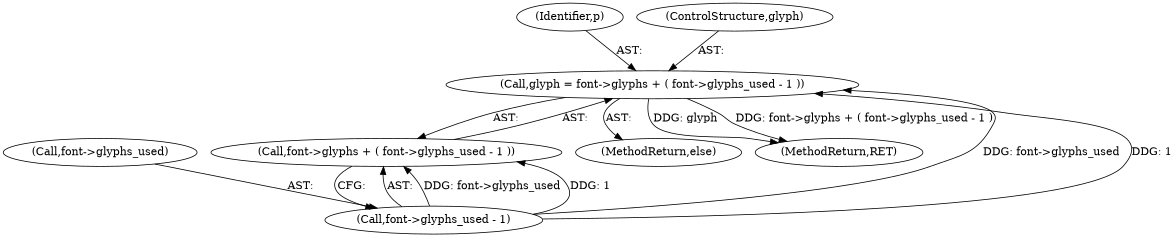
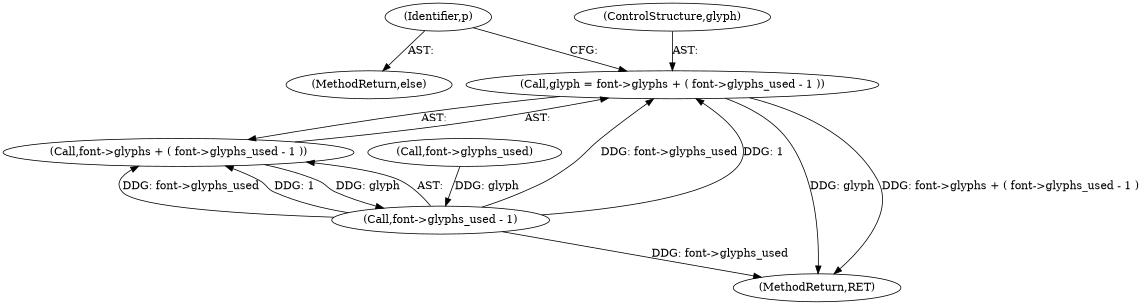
edge "(Identifier,p)" -> "(Call,glyph = font->glyphs + ( font->glyphs_used - 1 ))": label "AST: " -> "CFG: "
edge "(Call,glyph = font->glyphs + ( font->glyphs_used - 1 ))" -> "(MethodReturn,else)": now "(Identifier,p)" -> "(MethodReturn,else)"
edge "(Call,font->glyphs_used)" -> "(Call,font->glyphs_used - 1)": label "AST: " -> "DDG: glyph"
edge "(Call,font->glyphs + ( font->glyphs_used - 1 ))" -> "(Call,font->glyphs_used - 1)": label "CFG: " -> "DDG: glyph"
edge "(Call,font->glyphs_used - 1)" -> "(MethodReturn,RET)": added, label "DDG: font->glyphs_used"
